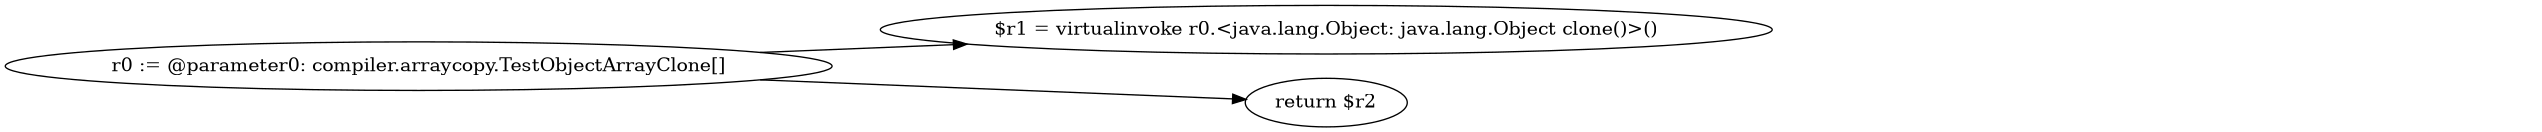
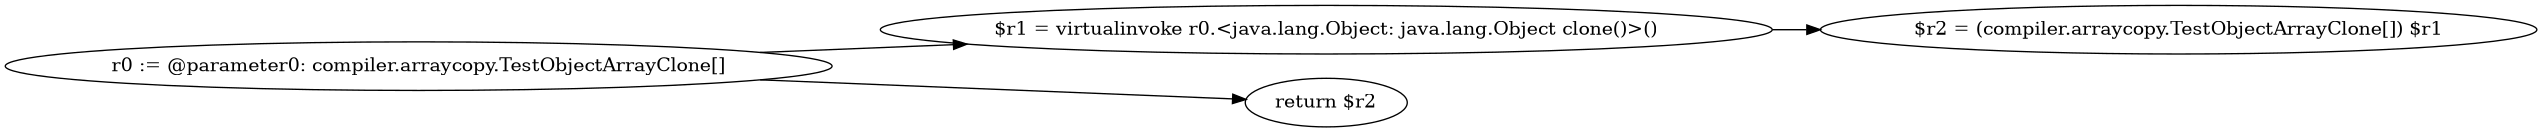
node "$r2 = (compiler.arraycopy.TestObjectArrayClone[]) $r1": added
